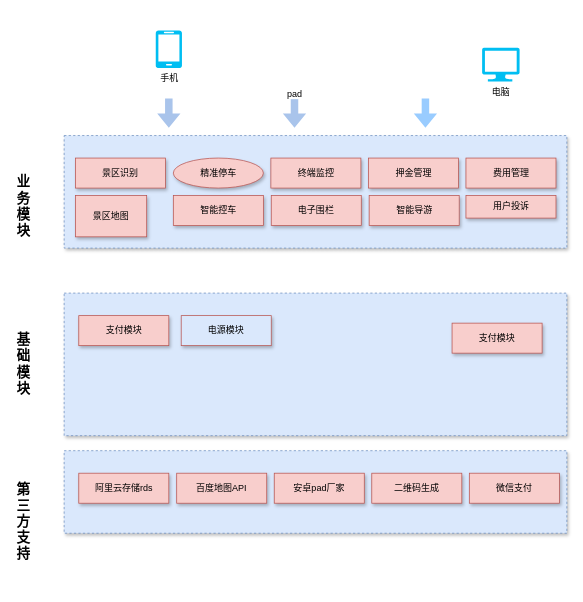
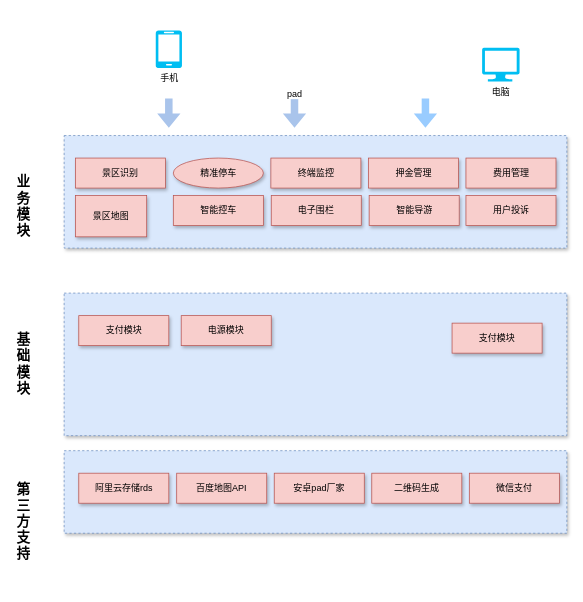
node "用户投诉": size 90x23 -> 90x30
node "电源模块": fillcolor #dae8fc -> #f8cecc
